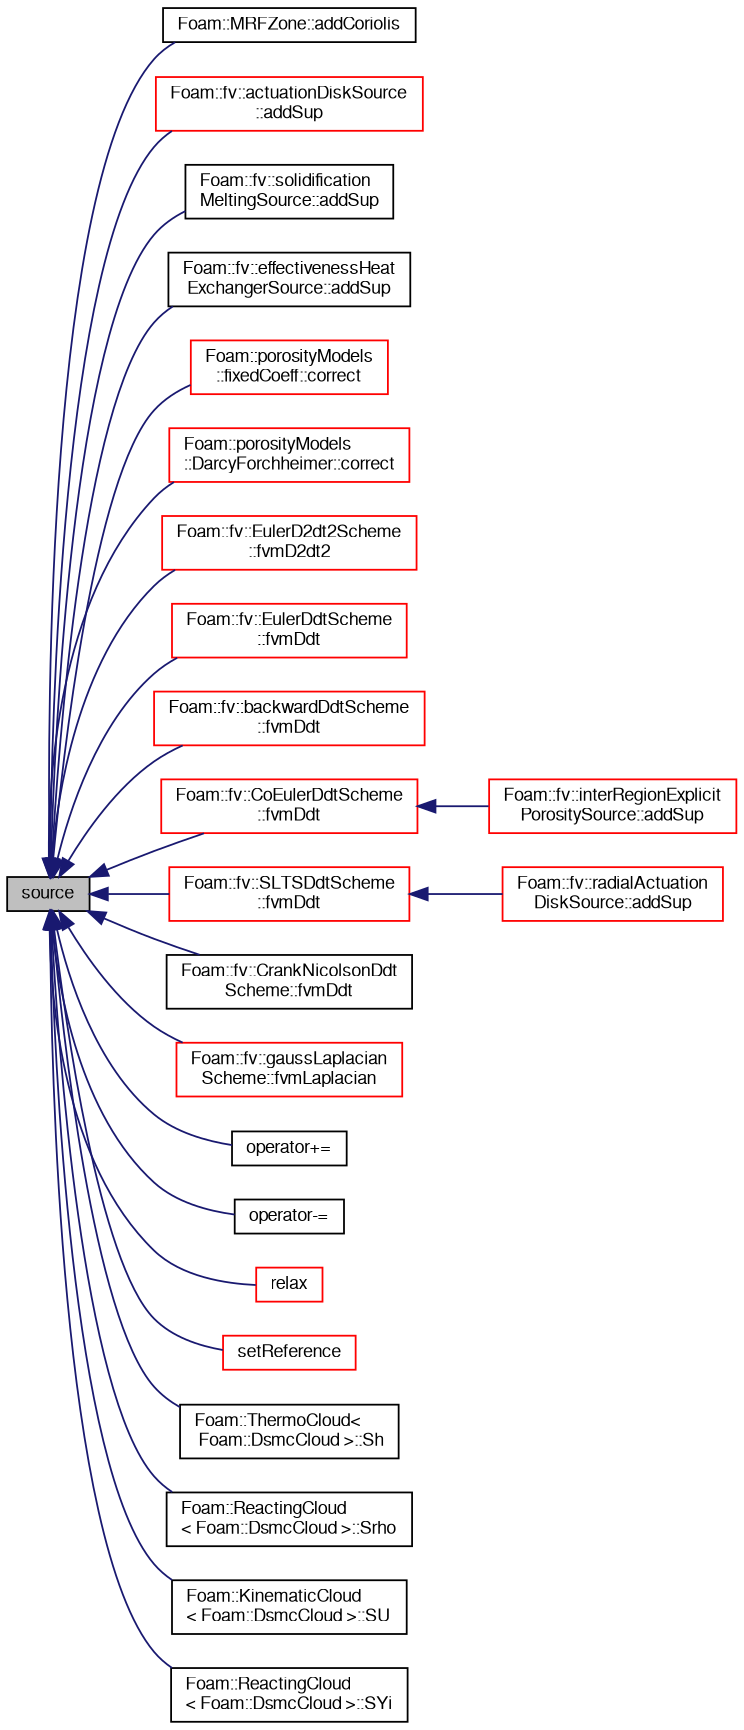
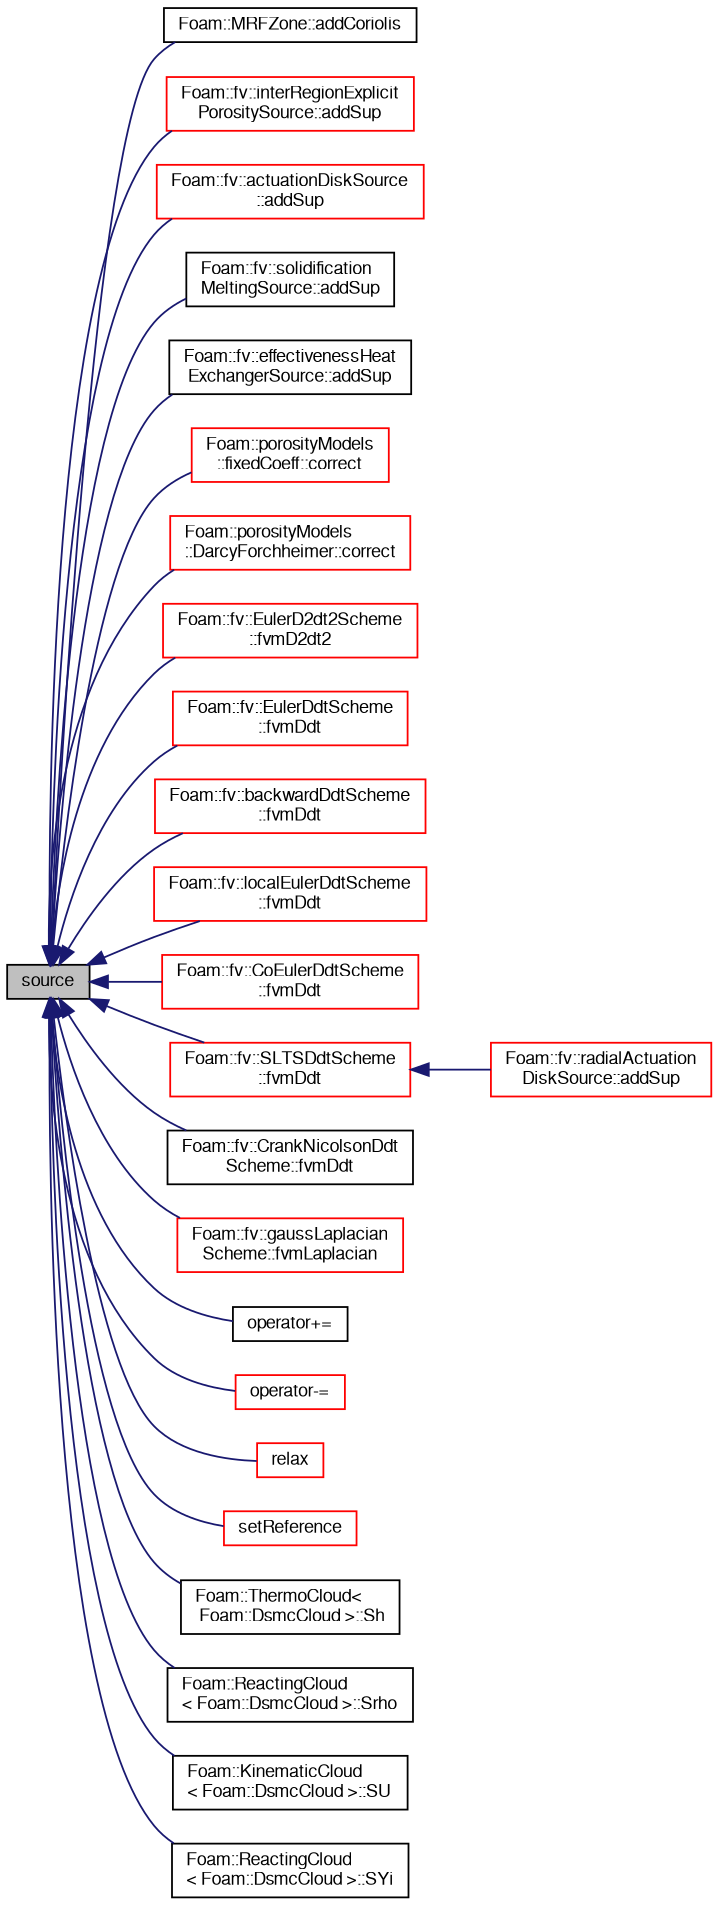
edge "Foam::fv::interRegionExplicit PorositySource::addSup" -> "Foam::fv::CoEulerDdtScheme ::fvmDdt": now "Foam::fv::interRegionExplicit PorositySource::addSup" -> "source"
node "Foam::fv::localEulerDdtScheme ::fvmDdt": added
node "operator-=": color black -> red
